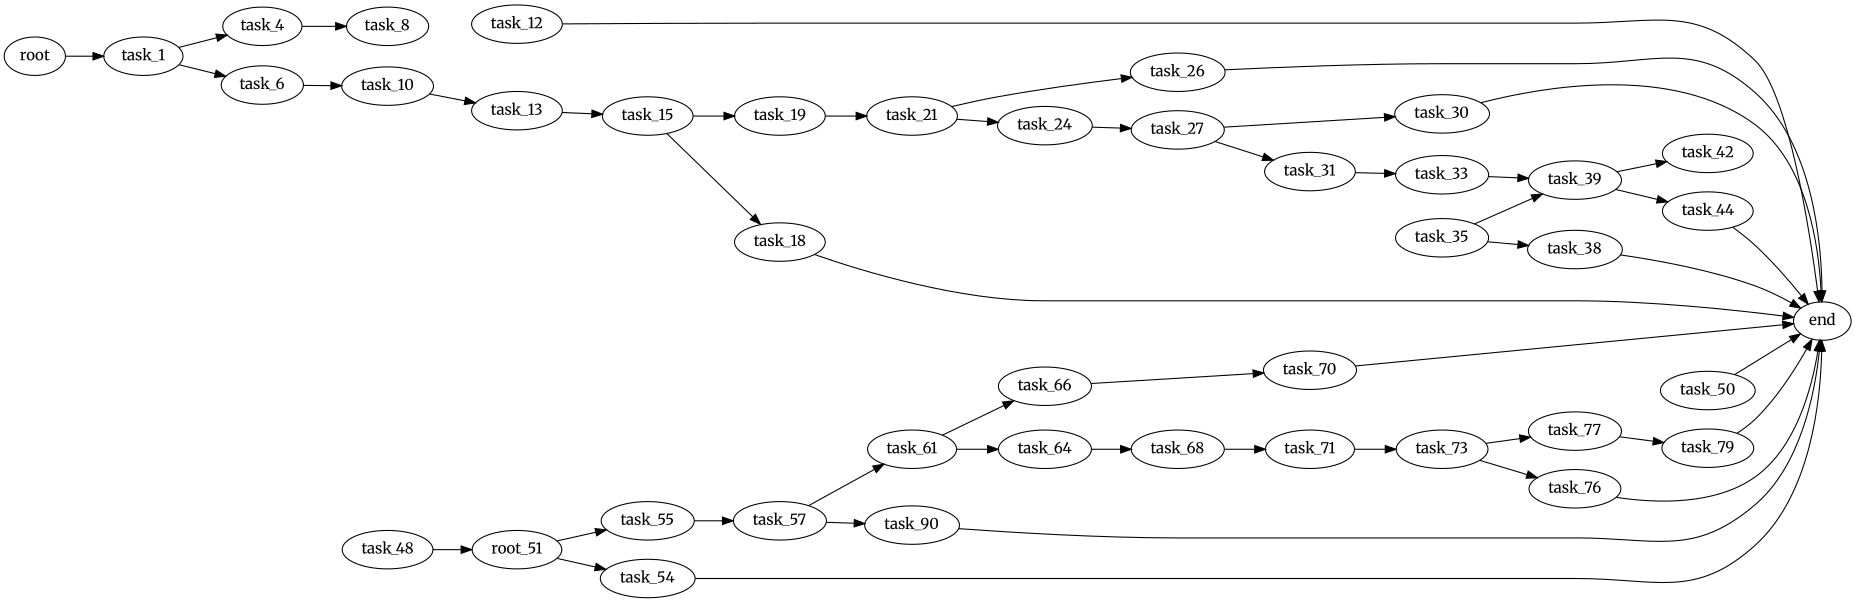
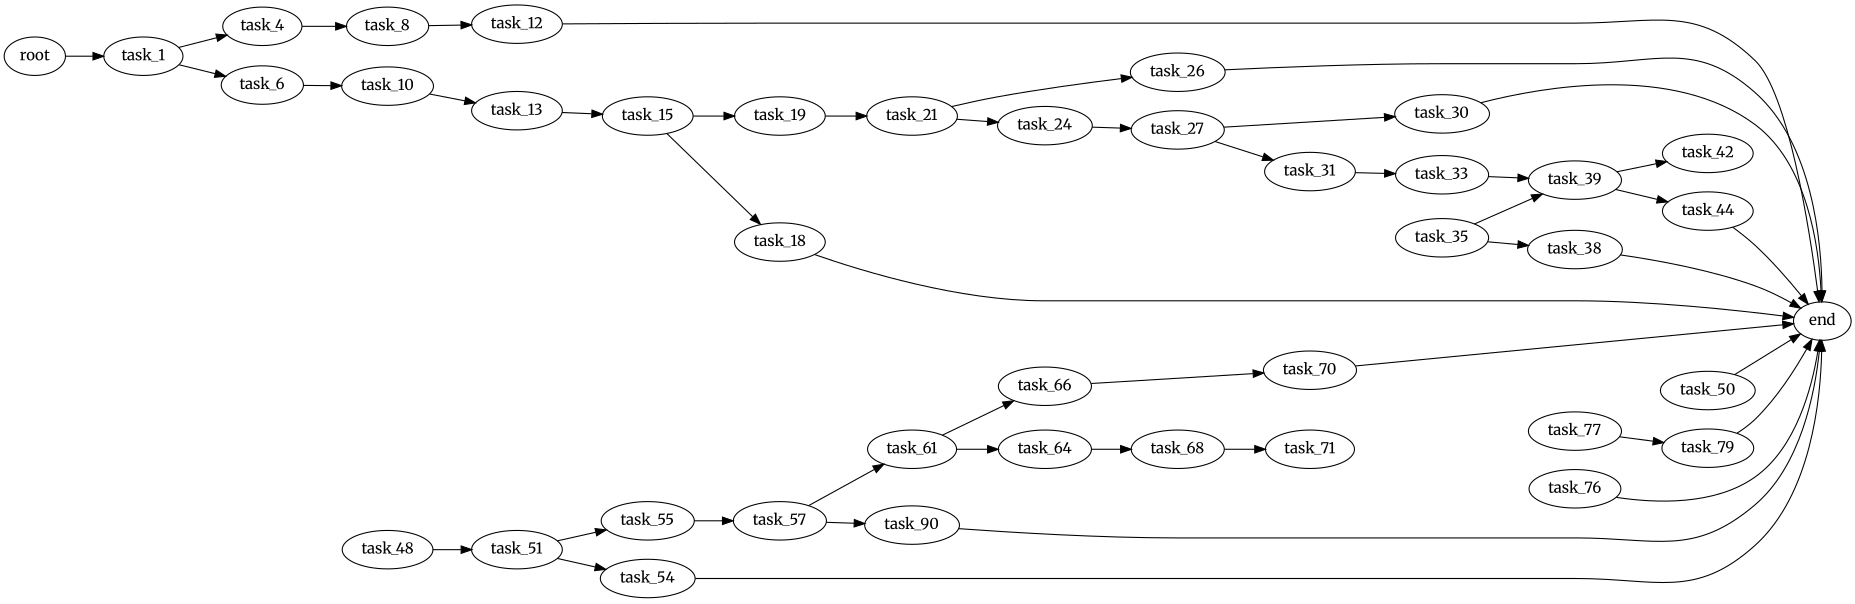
edge "task_8" -> "task_12": added
node "task_73": removed
node "root_51": label "root_51" -> "task_51"
